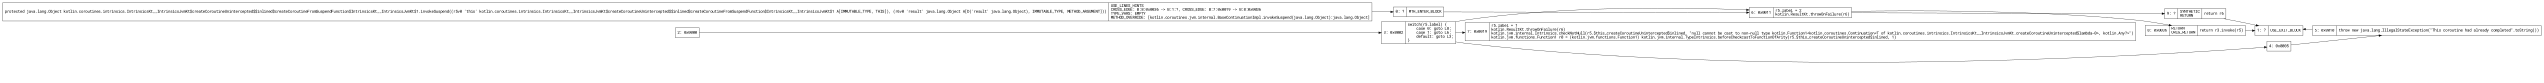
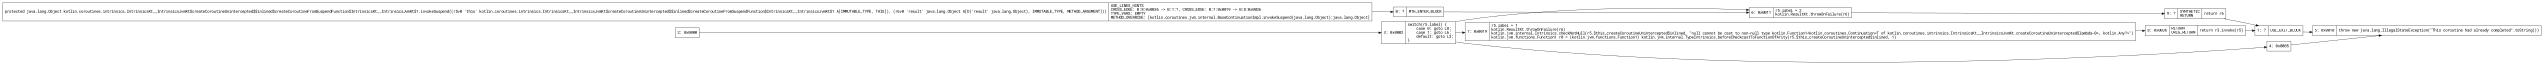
edge "6: 0x0011" -> "8: 0x0036": now "7: 0x0019" -> "8: 0x0036"
edge "5: 0x0010" -> "1: ?": reversed
